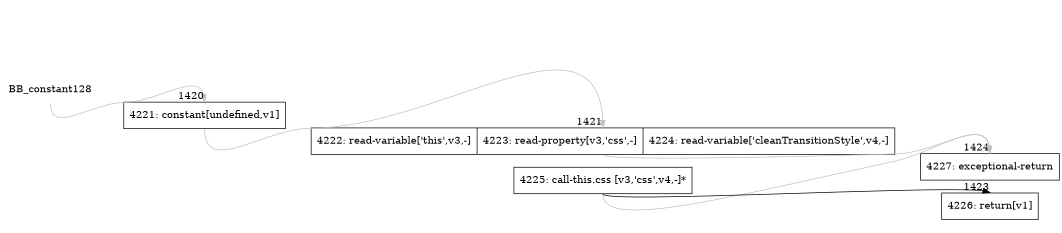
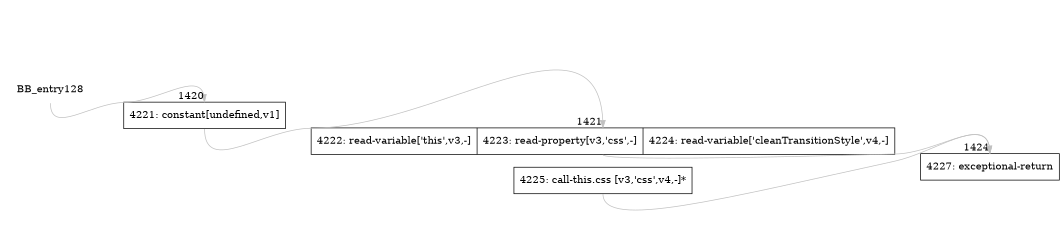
node "BB_constant128": label "BB_constant128" -> "BB_entry128"
node "4226: return[v1]": removed
